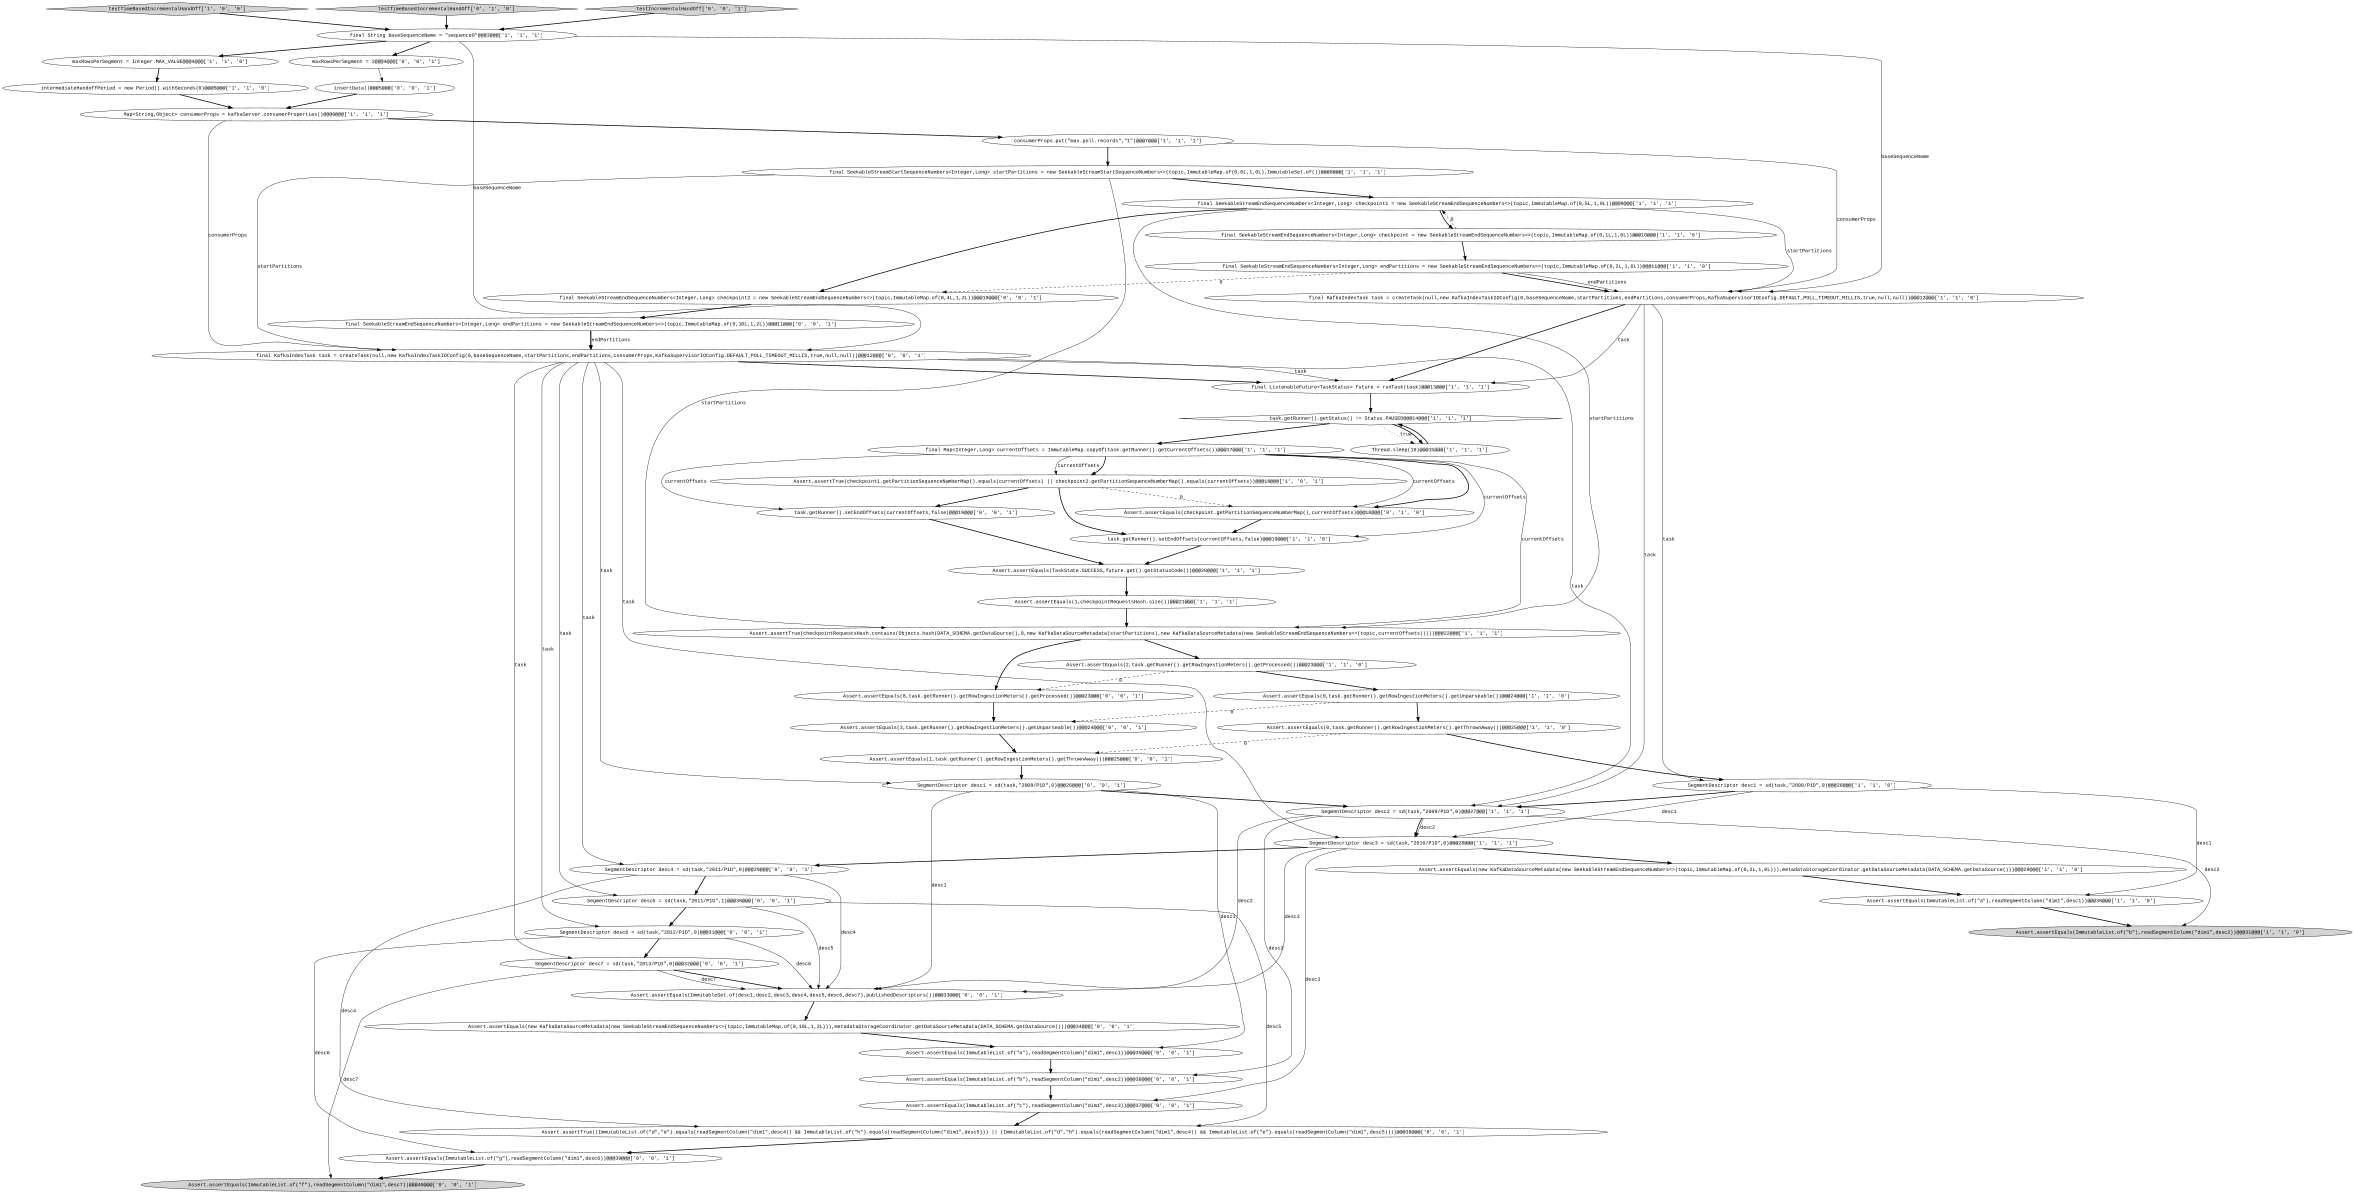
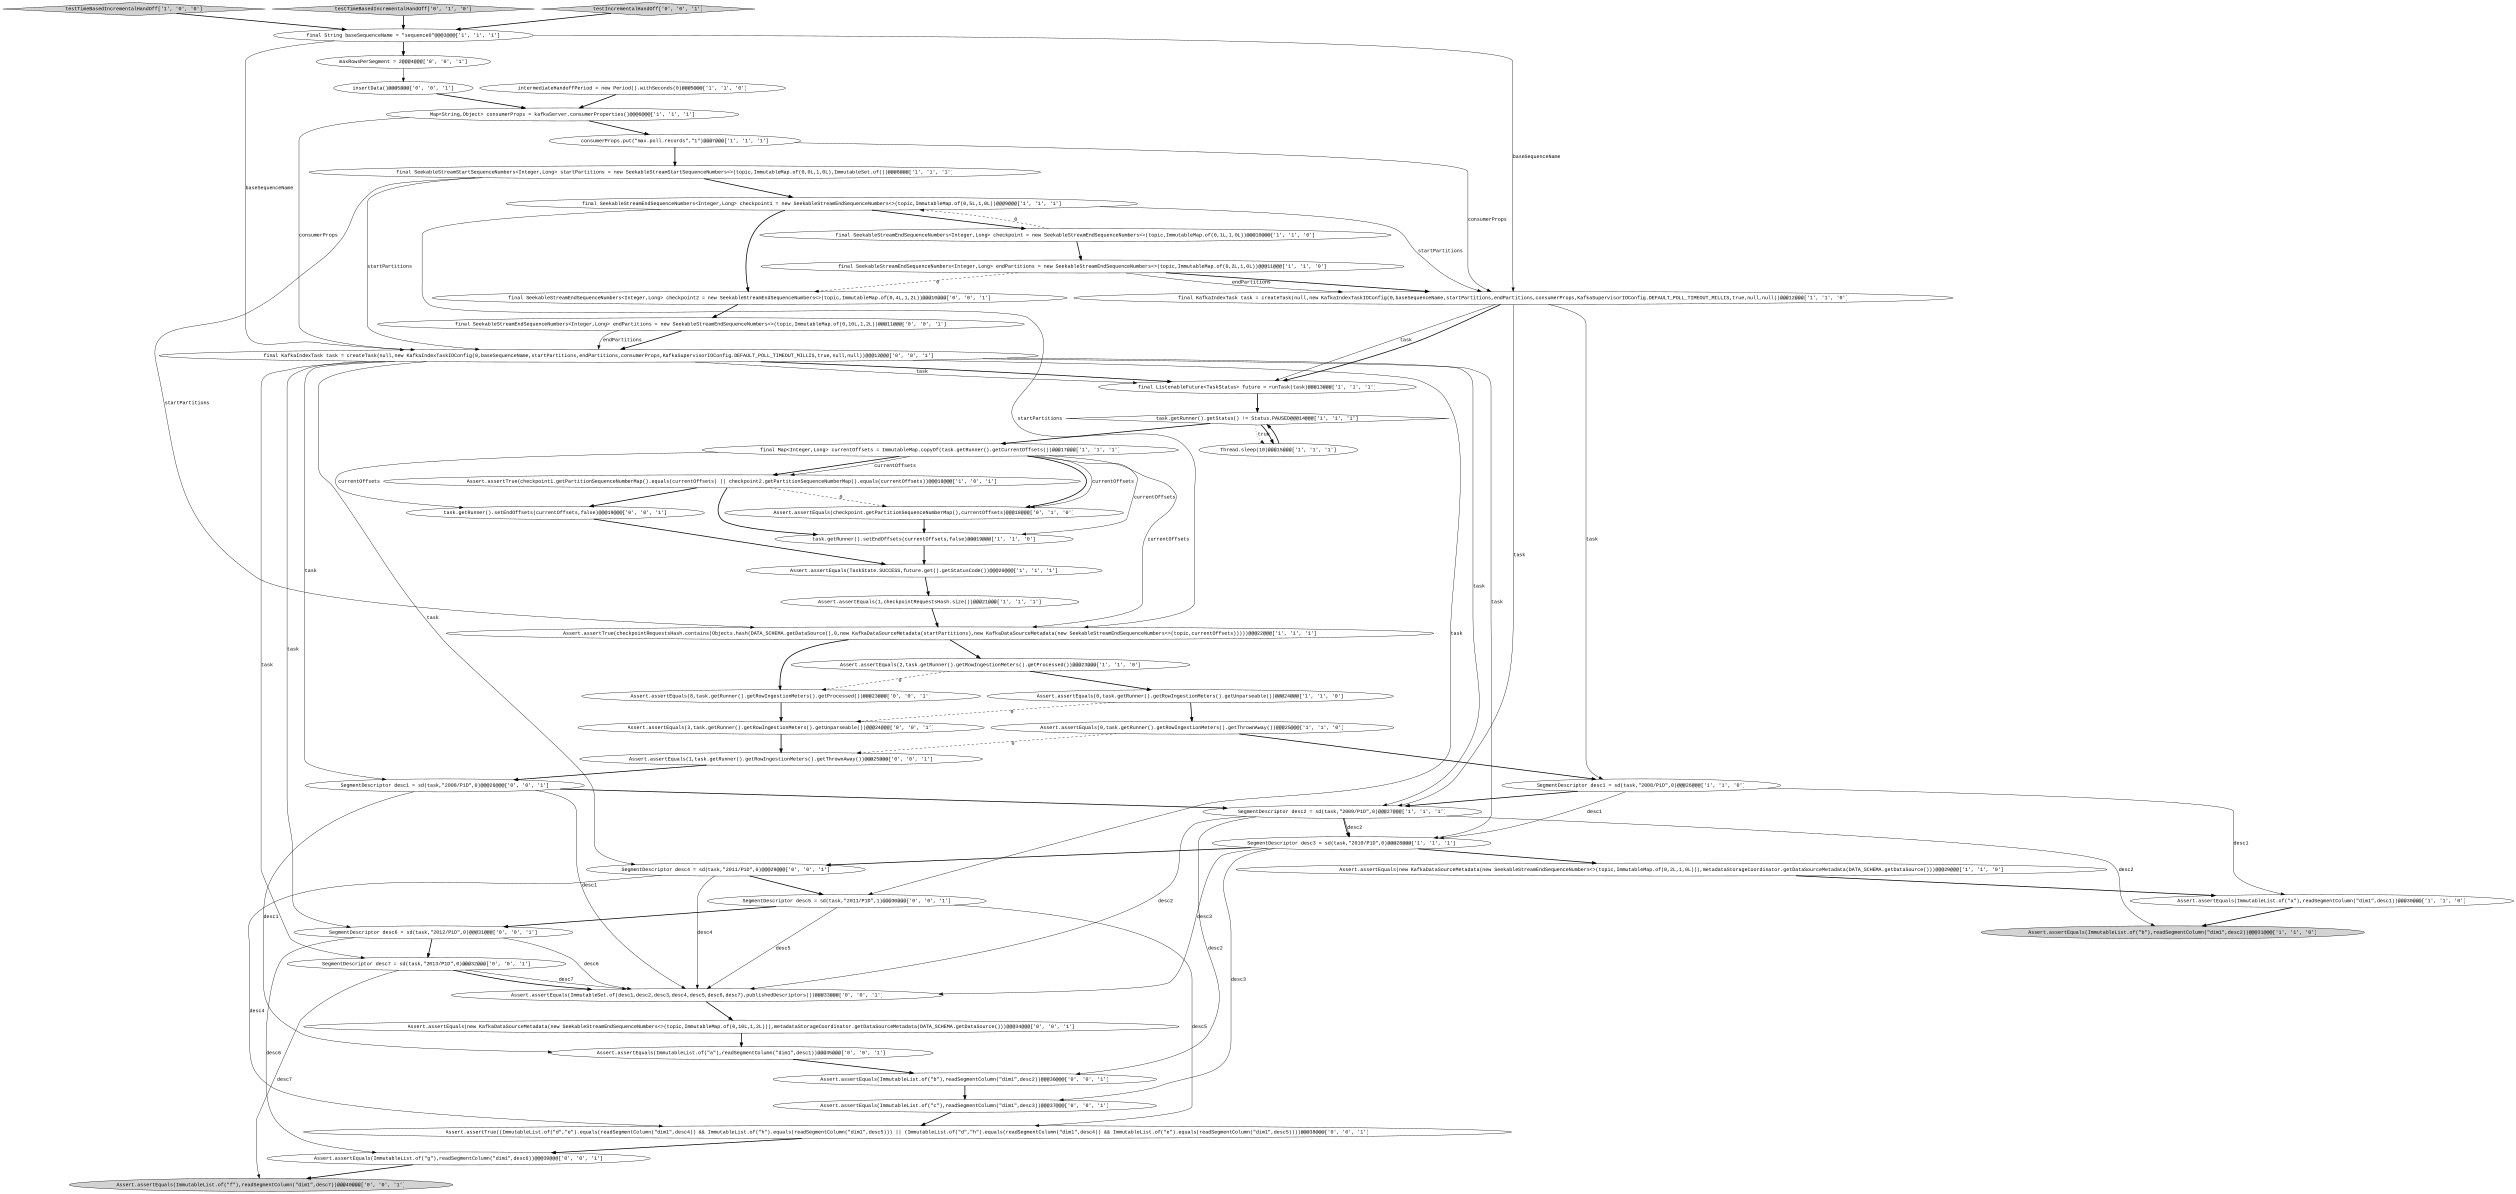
node "maxRowsPerSegment = Integer.MAX_VALUE@@@4@@@['1', '1', '0']": removed
